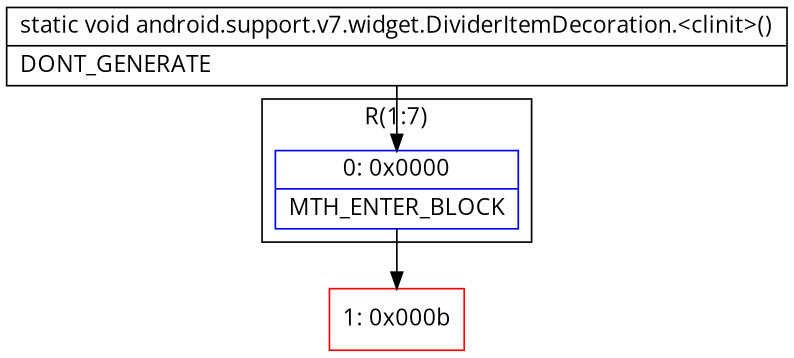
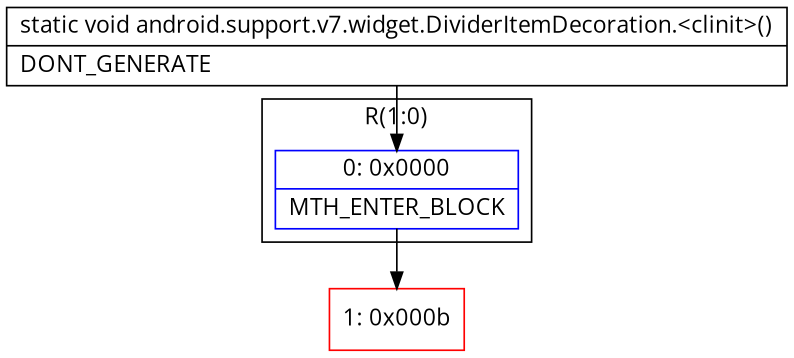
cluster "R(1:7)": label "R(1:7)" -> "R(1:0)"
